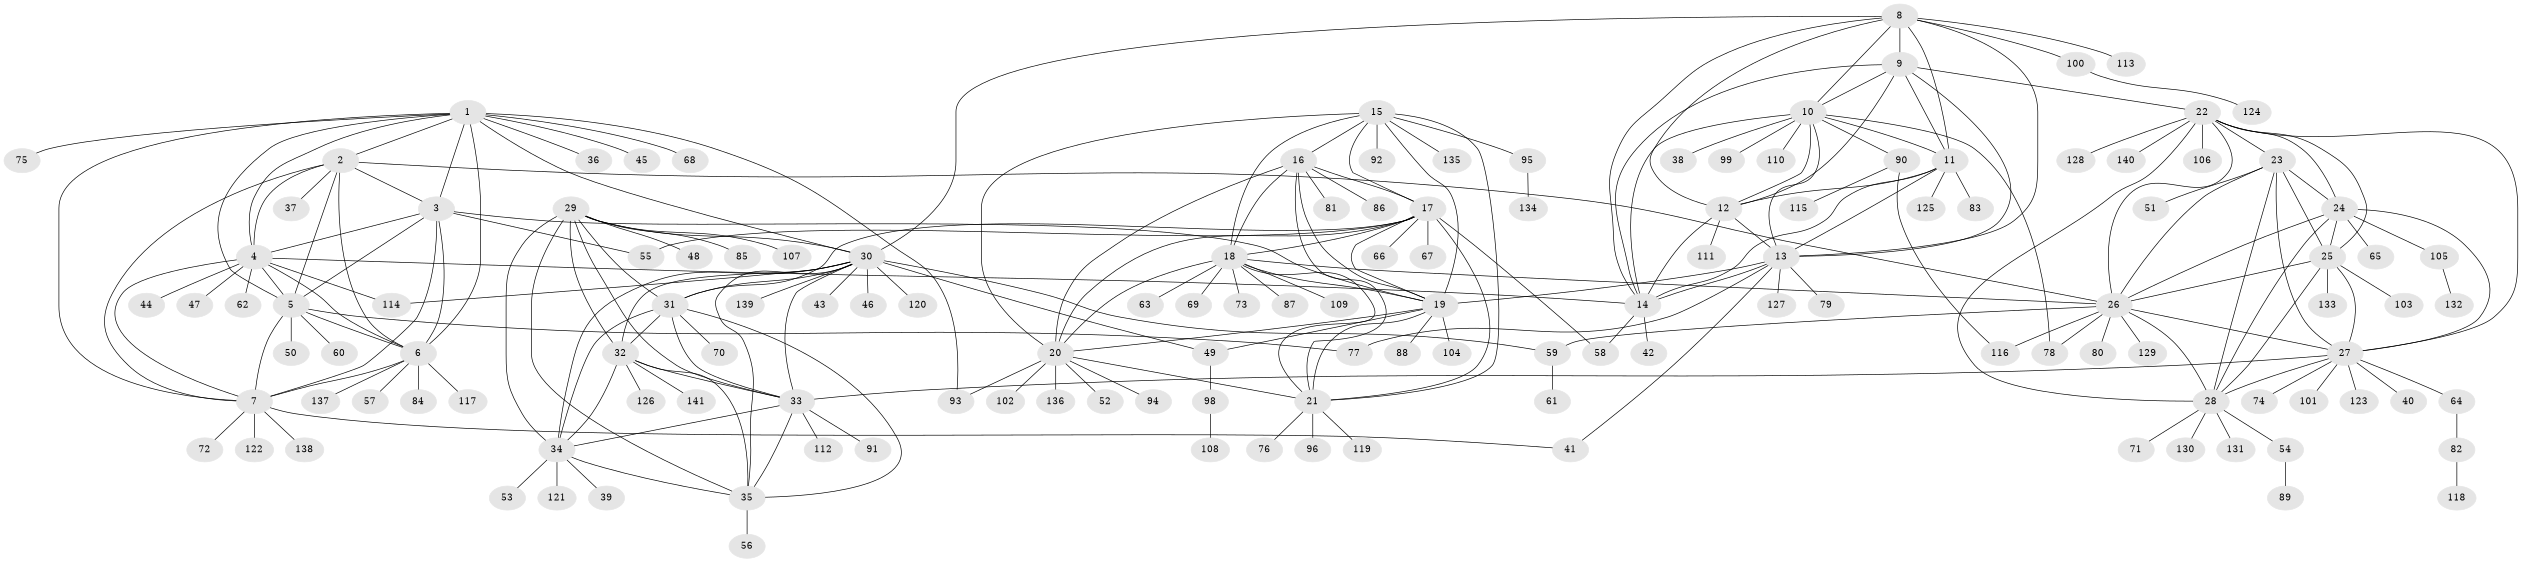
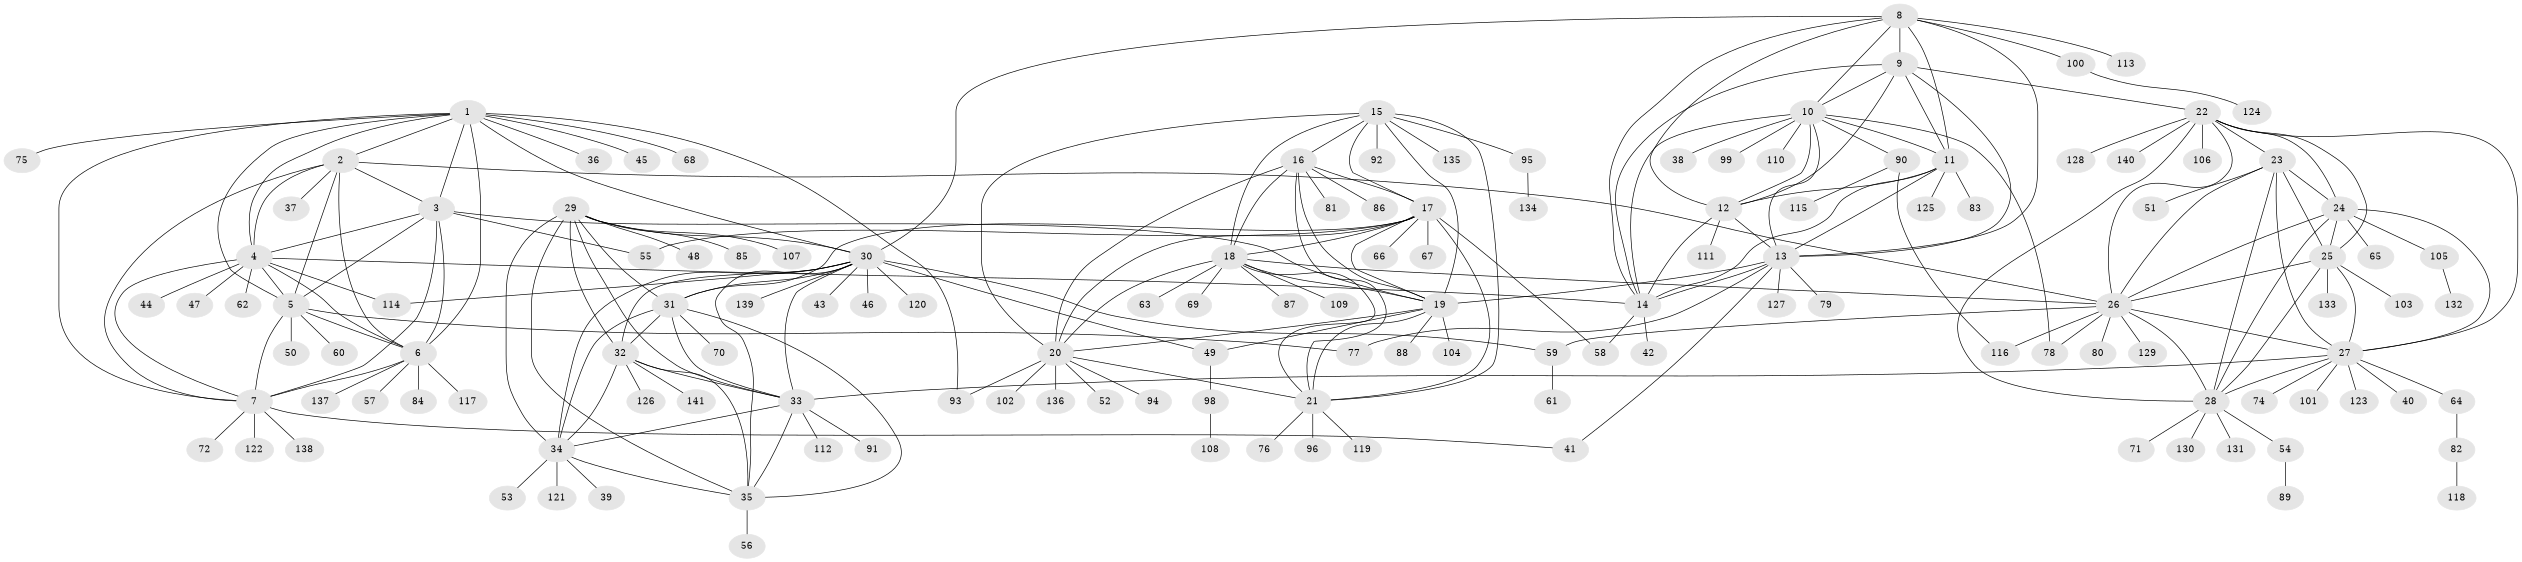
node "73": removed
